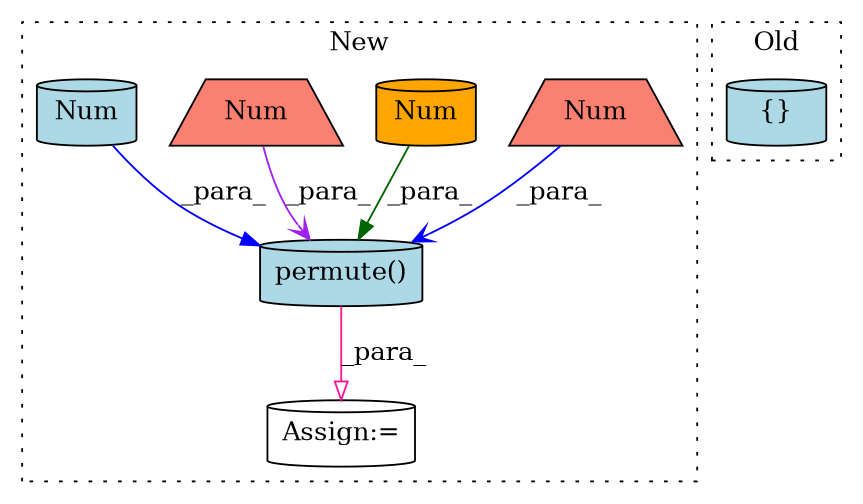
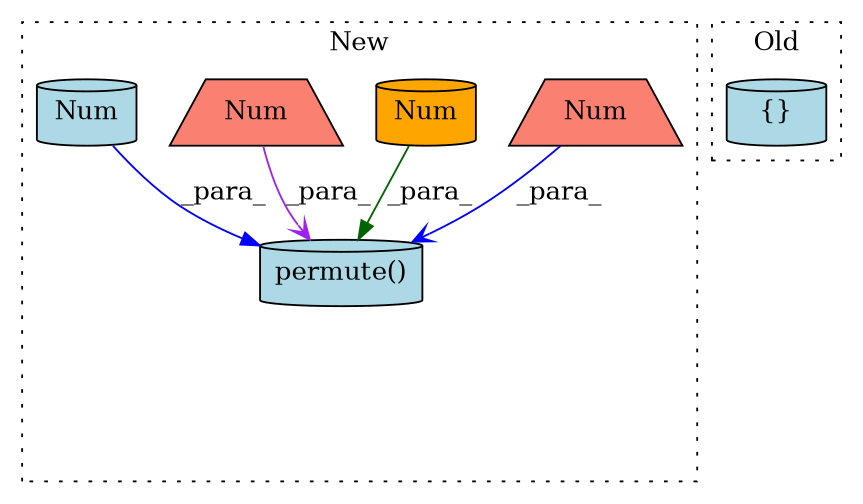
node "Assign:=": removed
